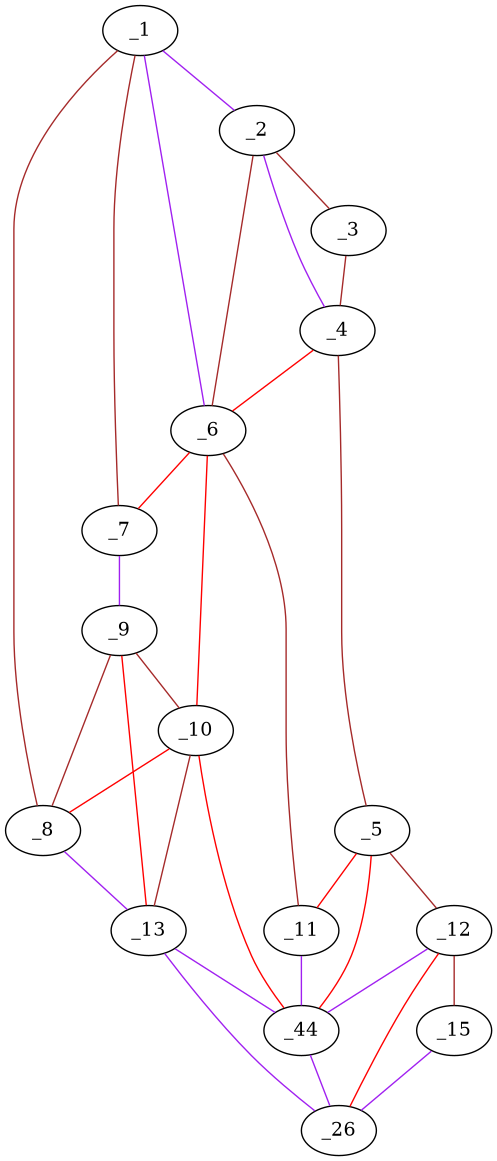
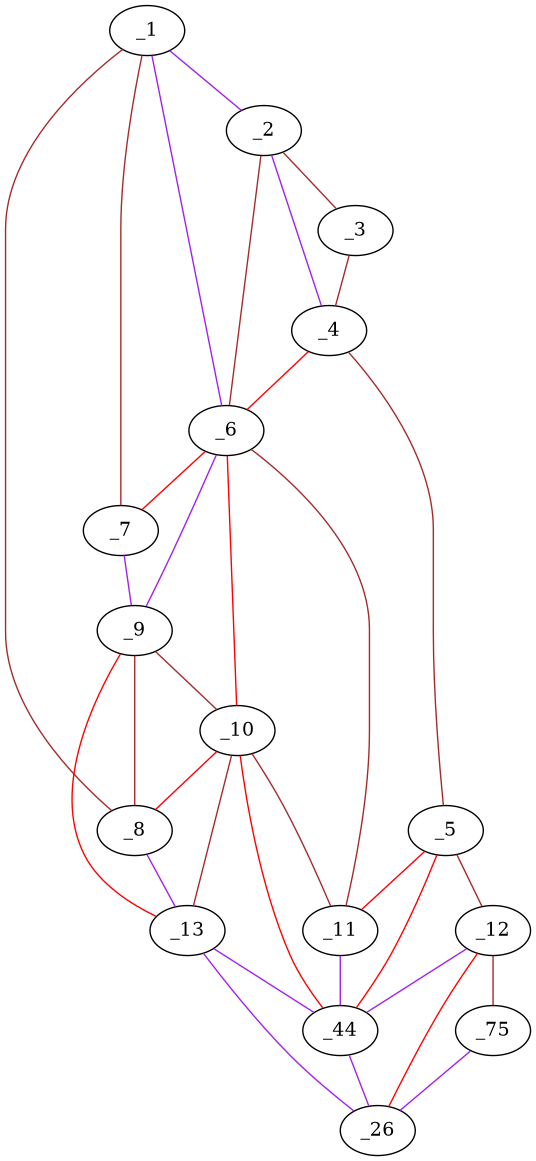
edge "_6" -- "_9": added
edge "_10" -- "_11": added
node "_15": label "_15" -> "_75"
